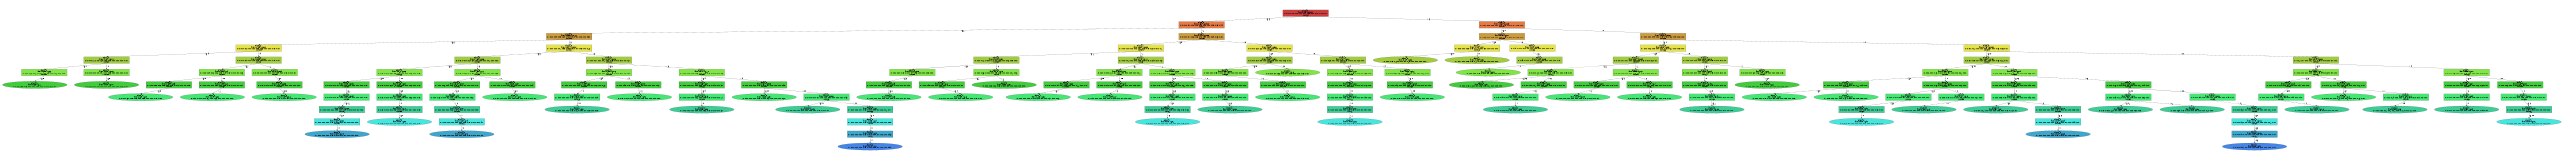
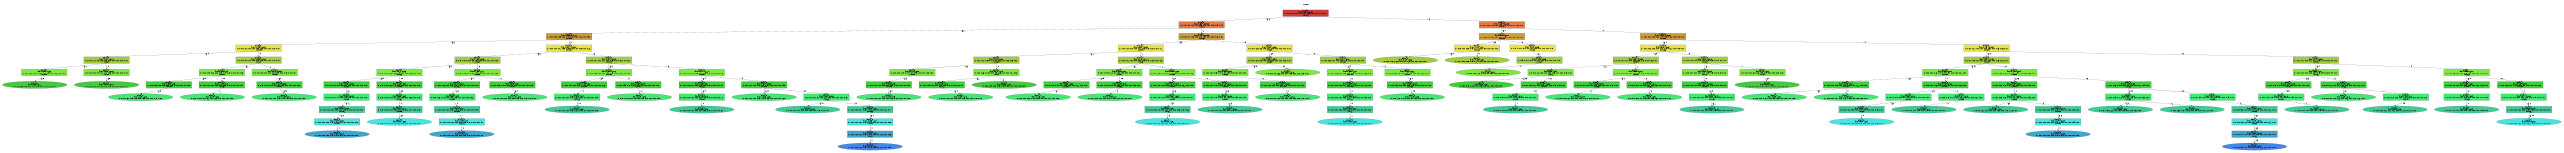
node "optdigits": added
